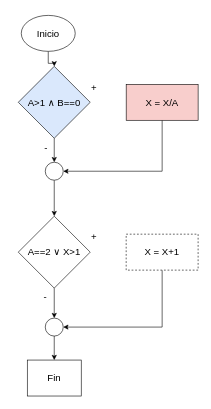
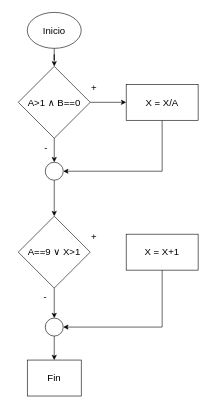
node "Inicio": moved (48, 33) -> (54, 30)
node "A>1 ∧ B==0": fillcolor #dae8fc -> #ffffff
edge "A>1 ∧ B==0" -> "X = X/A": added
node "X = X/A": fillcolor #f8cecc -> #ffffff
node "A==2 ∨ X>1": label "A==2 ∨ X>1" -> "A==9 ∨ X>1"
node "X = X+1": style dashed -> solid
